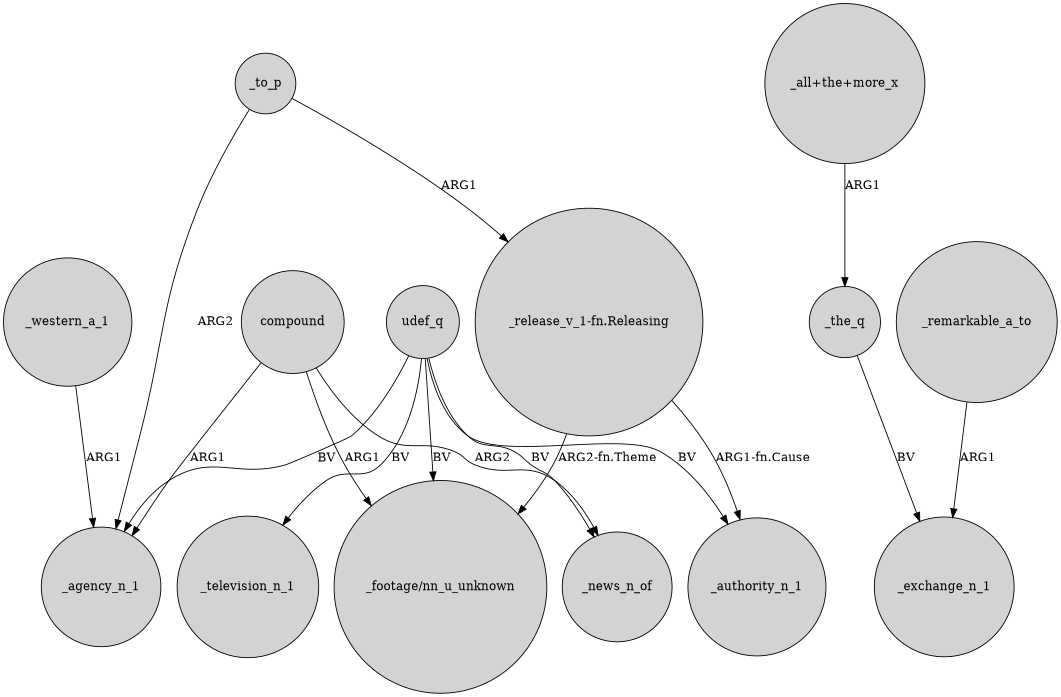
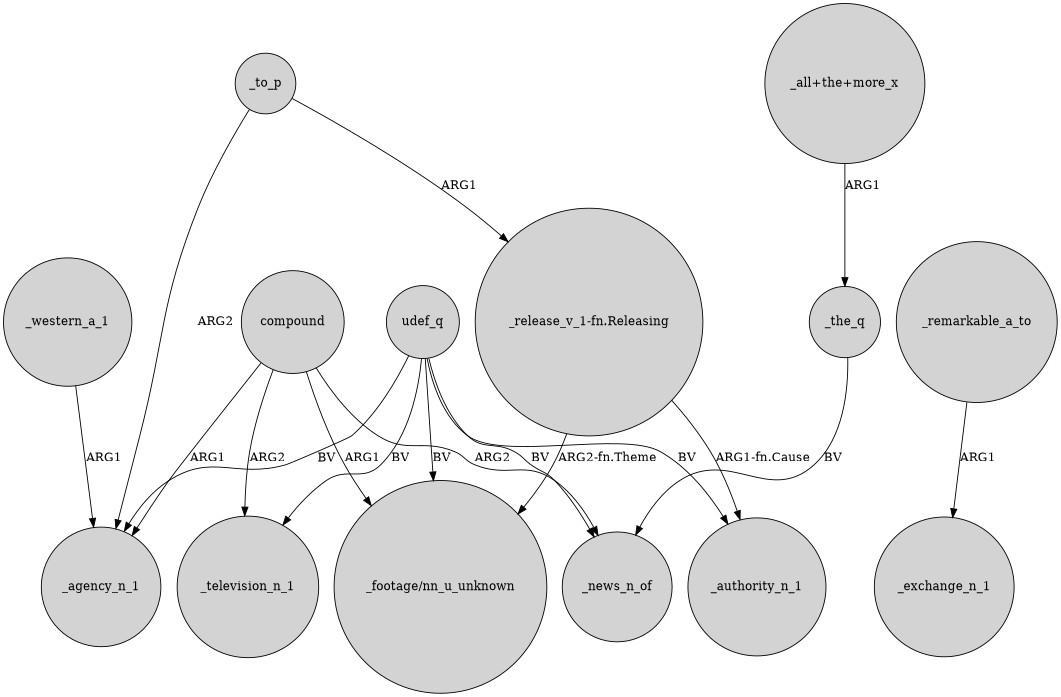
edge "_the_q" -> "_exchange_n_1": now "_the_q" -> "_news_n_of"
edge "compound" -> "_television_n_1": added, label "ARG2"
